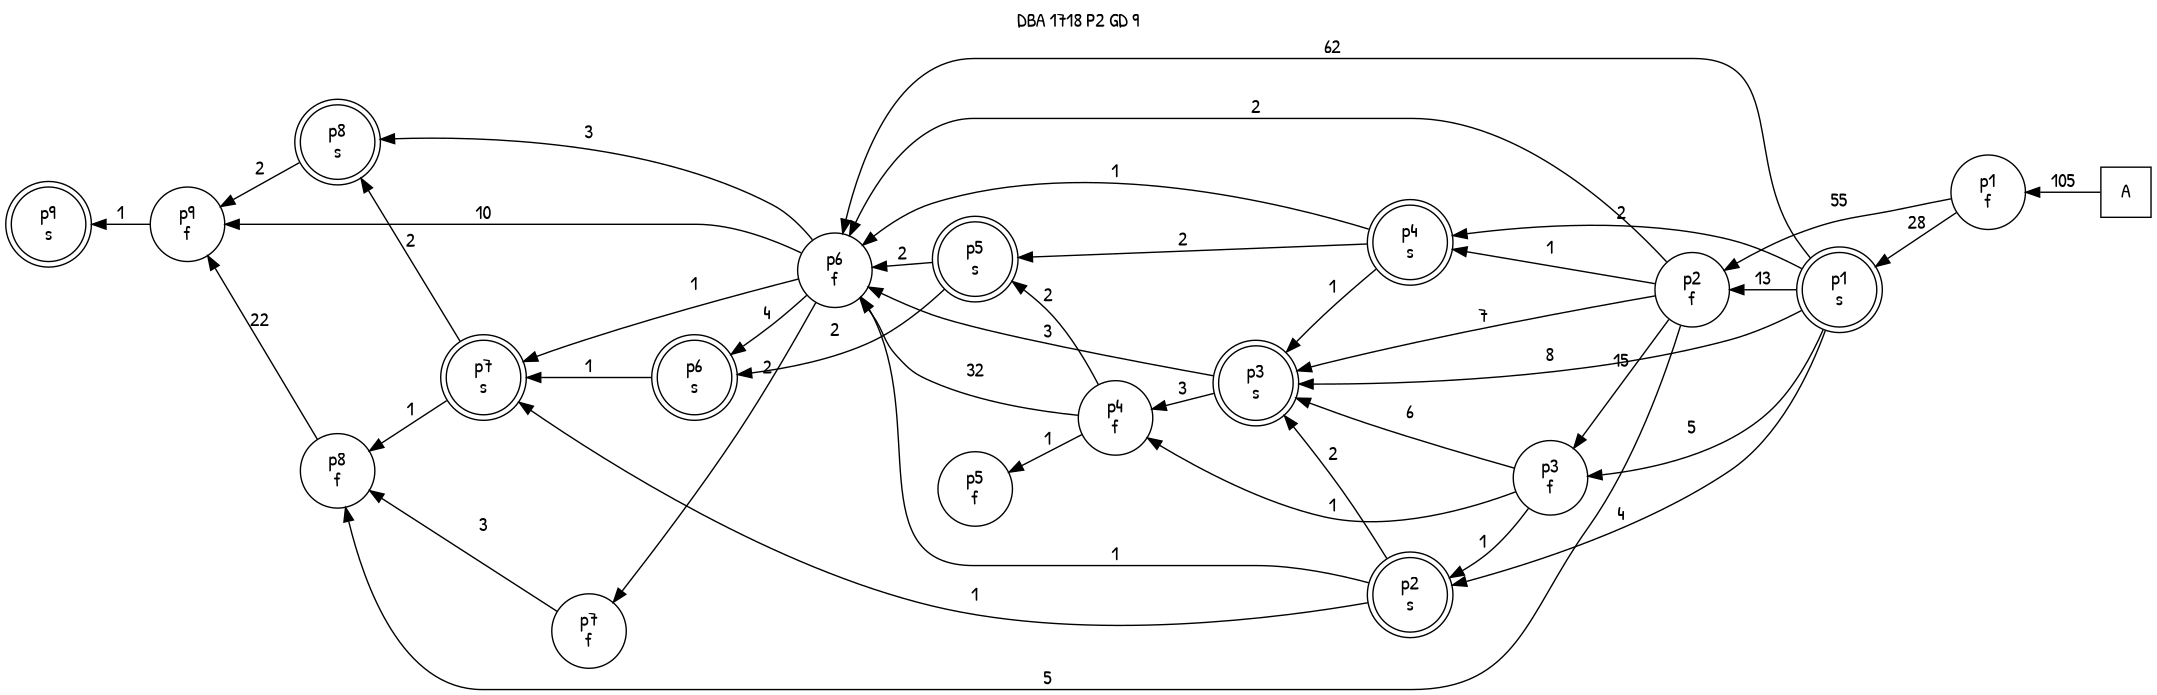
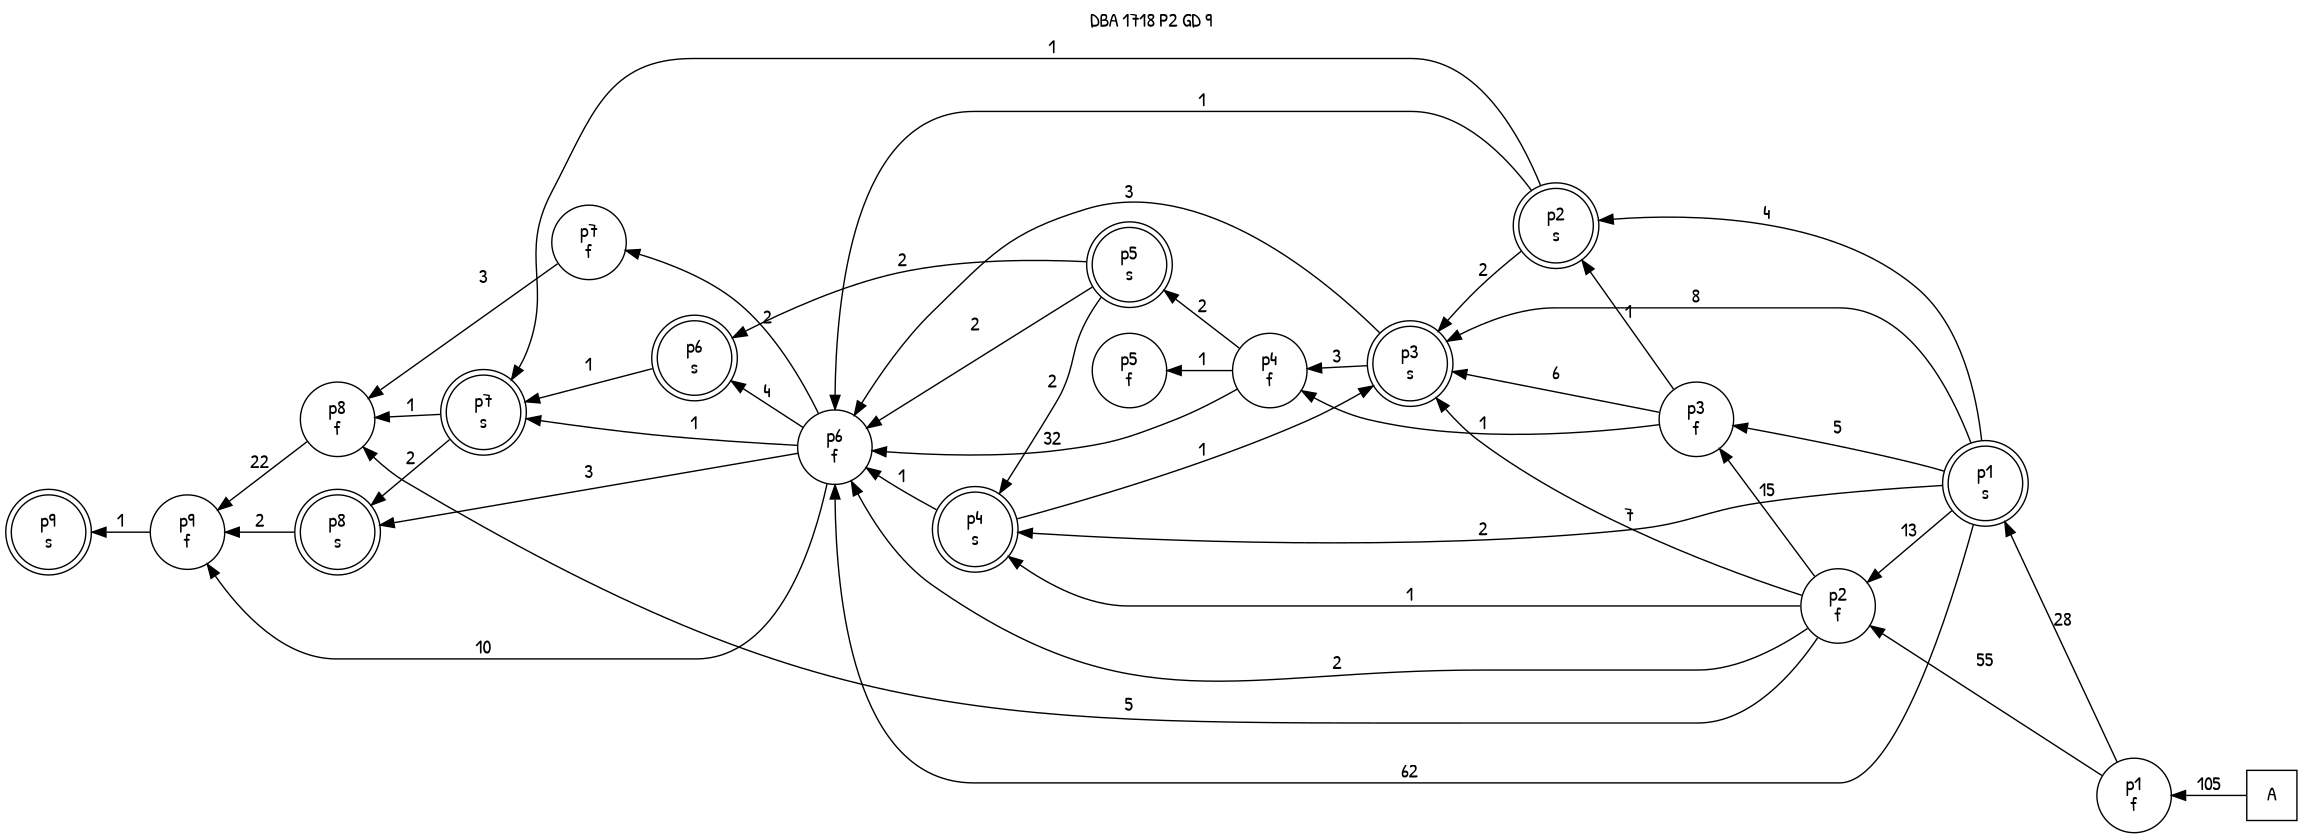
edge "p4 s" -> "p5 s": reversed
